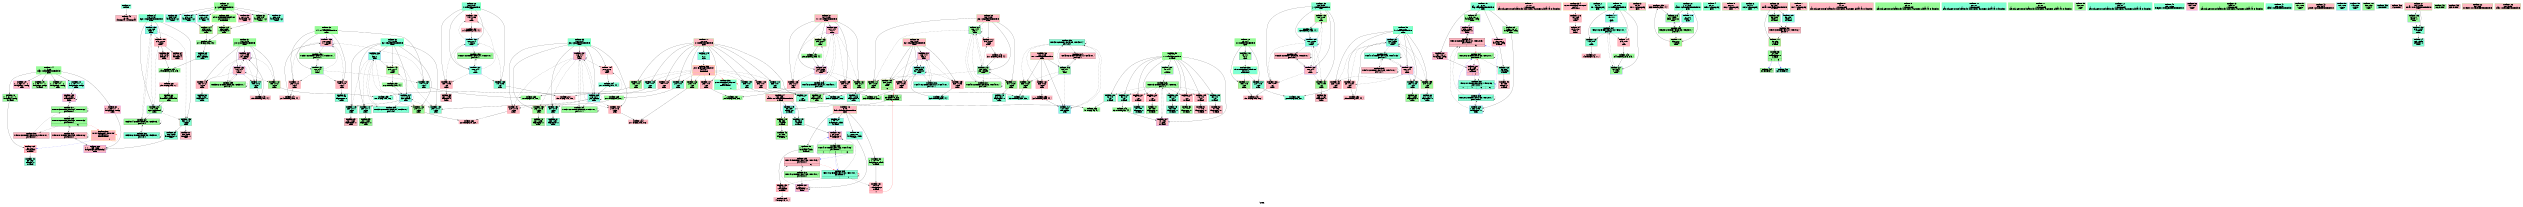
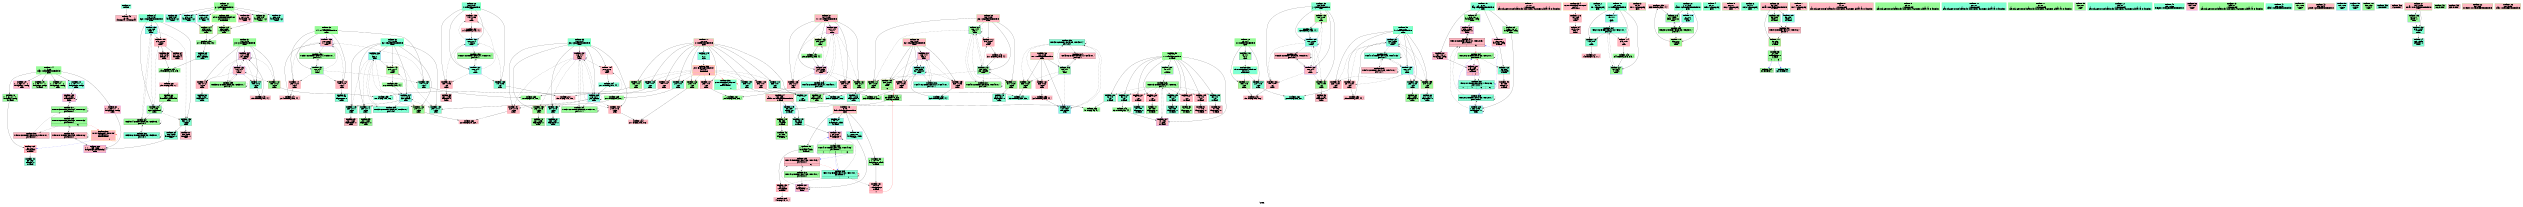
node "NodeID: 199": fillcolor lightpink -> aquamarine
